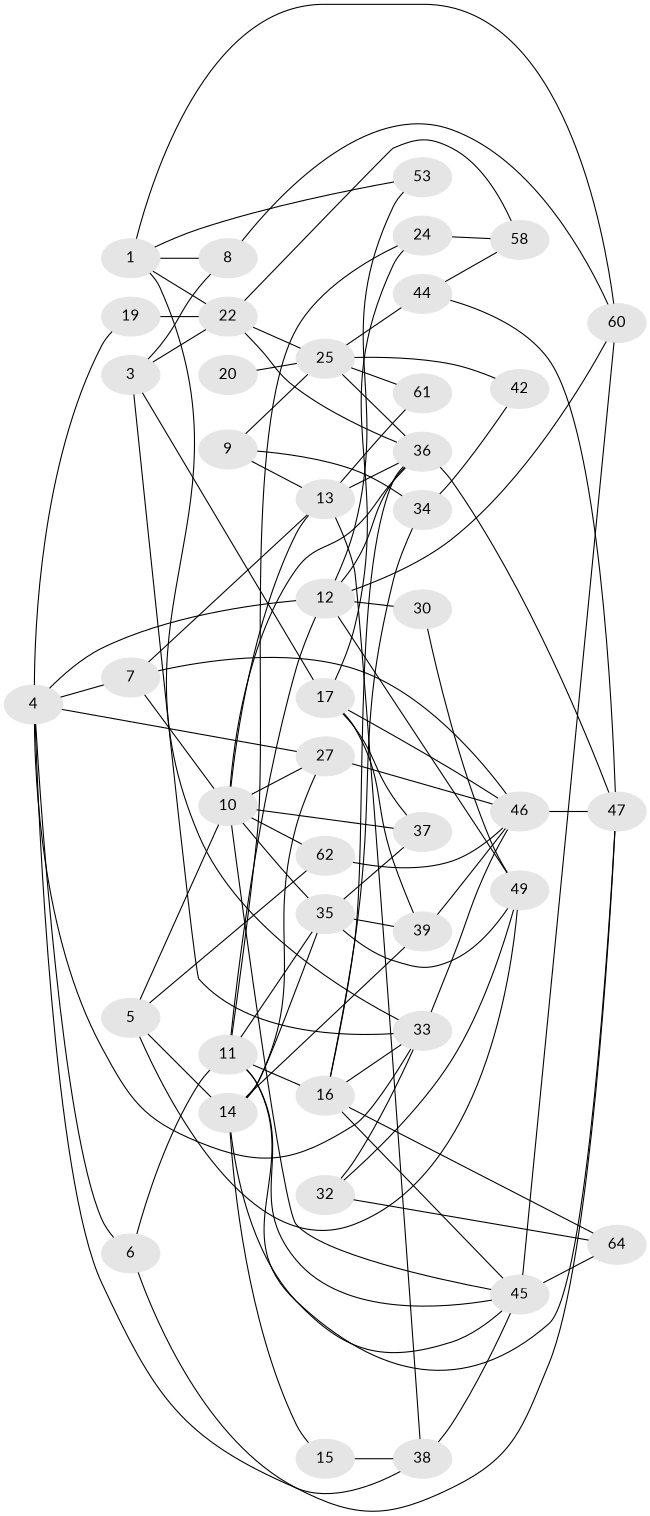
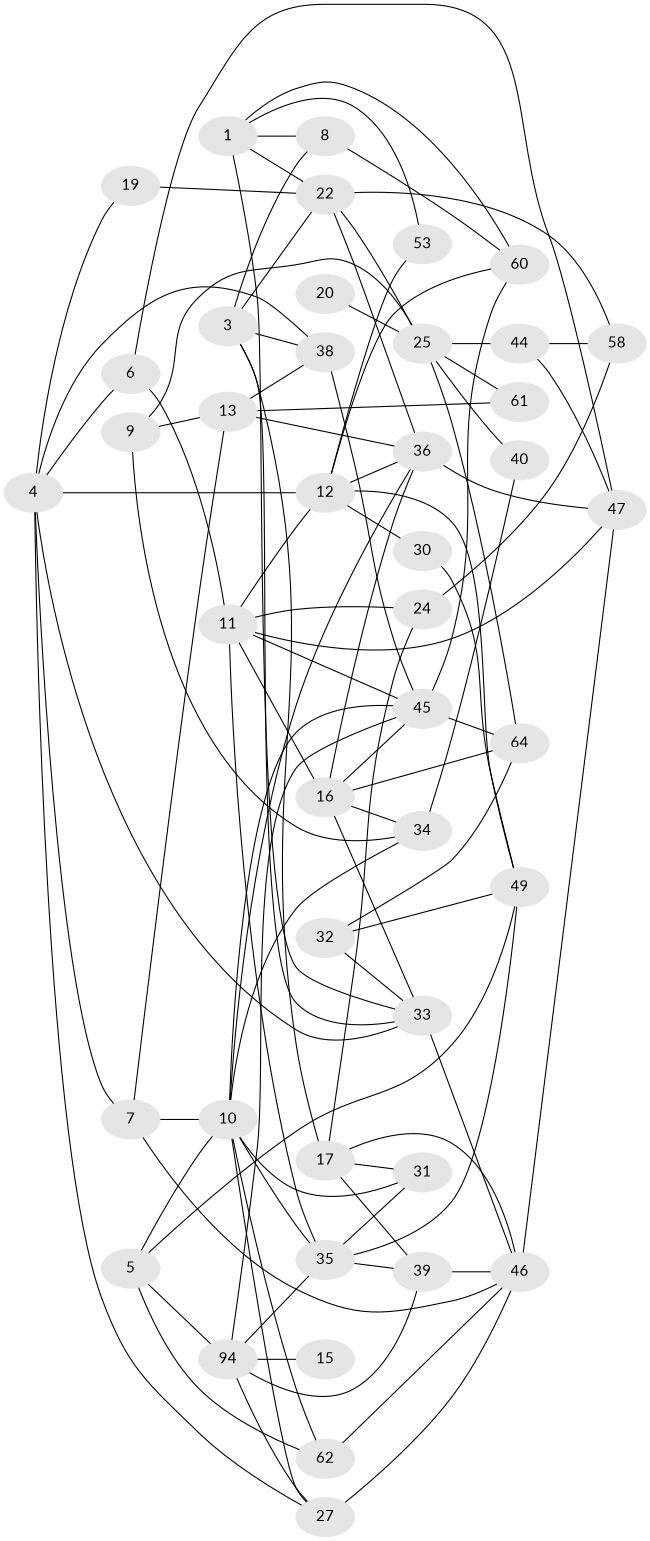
node "42": label "42" -> "40"
edge "25" -- "36": now "25" -- "64"
edge "13" -- "10": now "34" -- "10"
node "37": label "37" -> "31"
node "14": label "14" -> "94"
edge "15" -- "38": now "3" -- "38"
